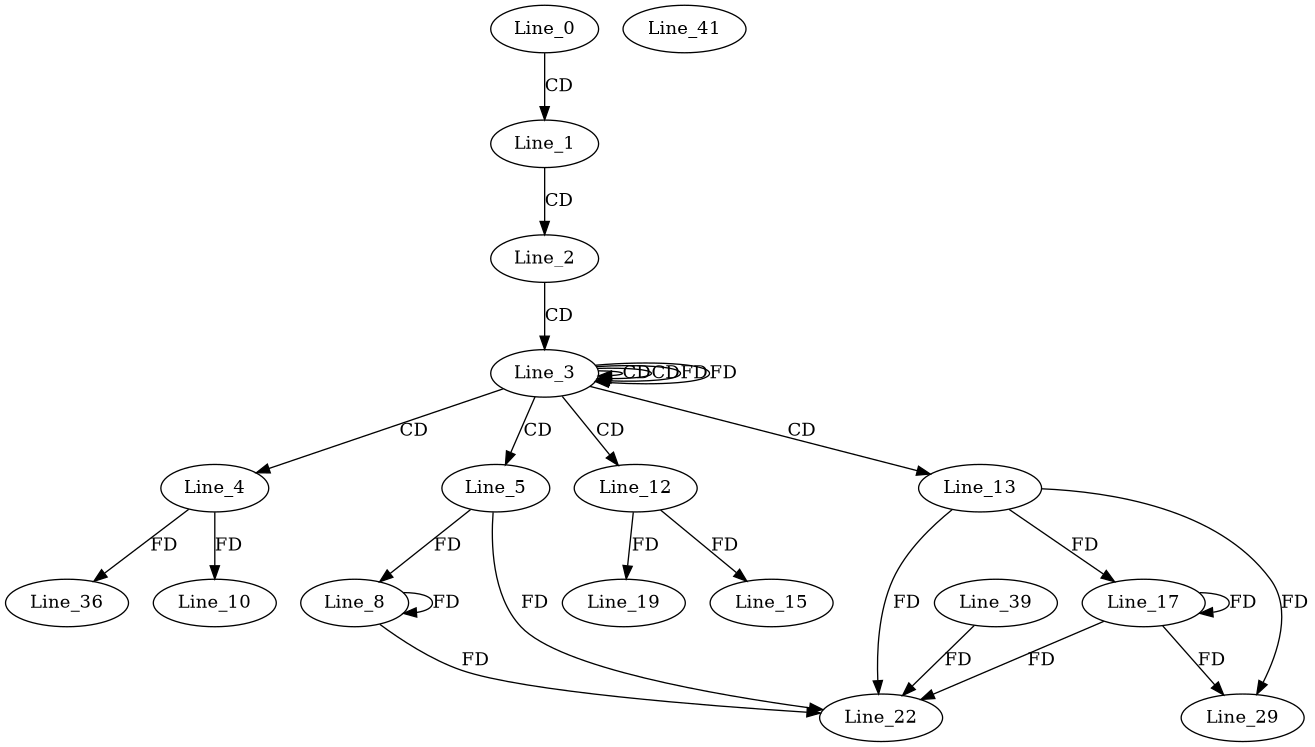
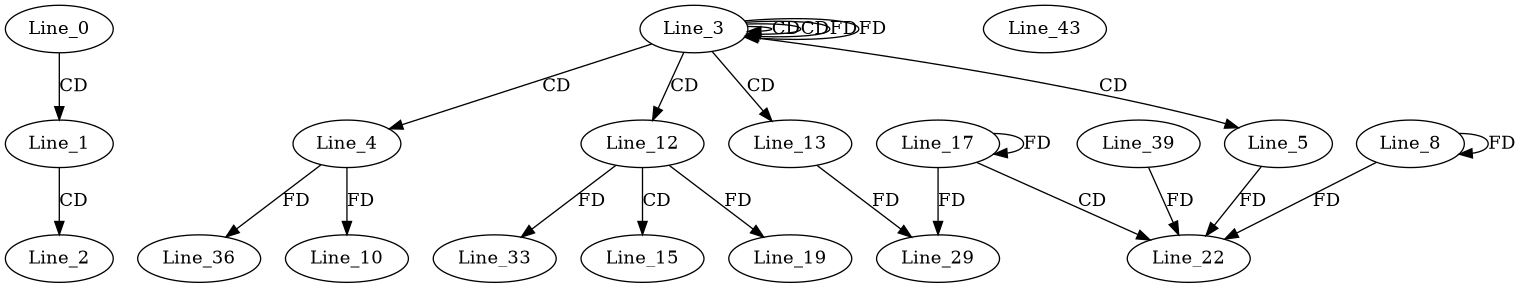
node "Line_41": label "Line_41" -> "Line_43"
node "Line_33": added
edge "Line_2" -> "Line_3": removed, label "CD"
edge "Line_5" -> "Line_8": removed, label "FD"
edge "Line_13" -> "Line_17": removed, label "FD"
edge "Line_12" -> "Line_15": label "FD" -> "CD"
edge "Line_13" -> "Line_22": removed, label "FD"
edge "Line_17" -> "Line_22": label "FD" -> "CD"
